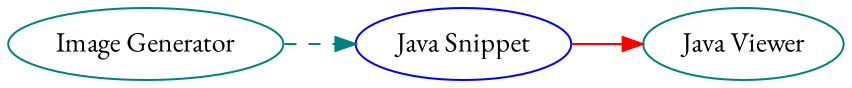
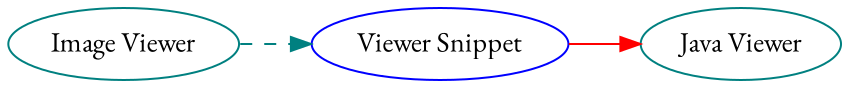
node "Image Generator": label "Image Generator" -> "Image Viewer"
node "Java Snippet": label "Java Snippet" -> "Viewer Snippet"
